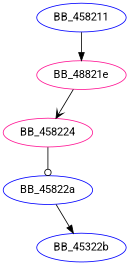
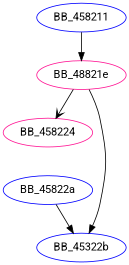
edge "BB_48821e" -> "BB_45322b": added
edge "BB_458224" -> "BB_45822a": removed
